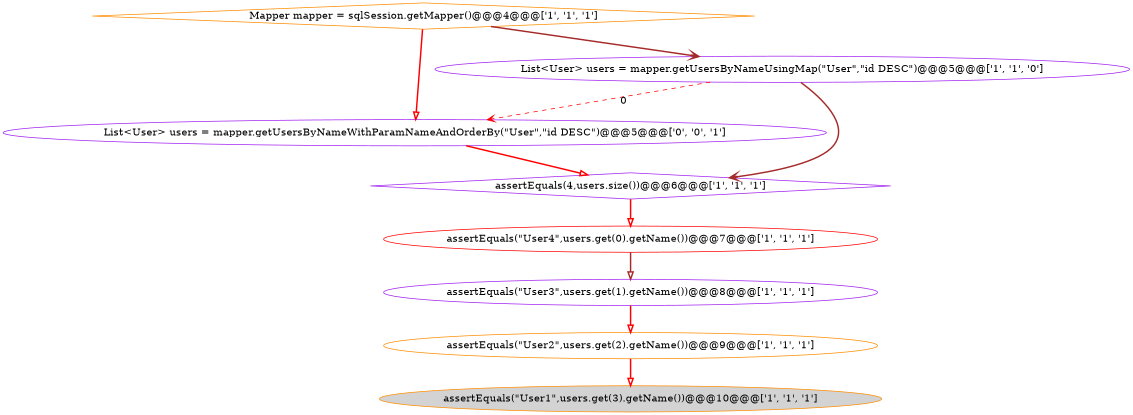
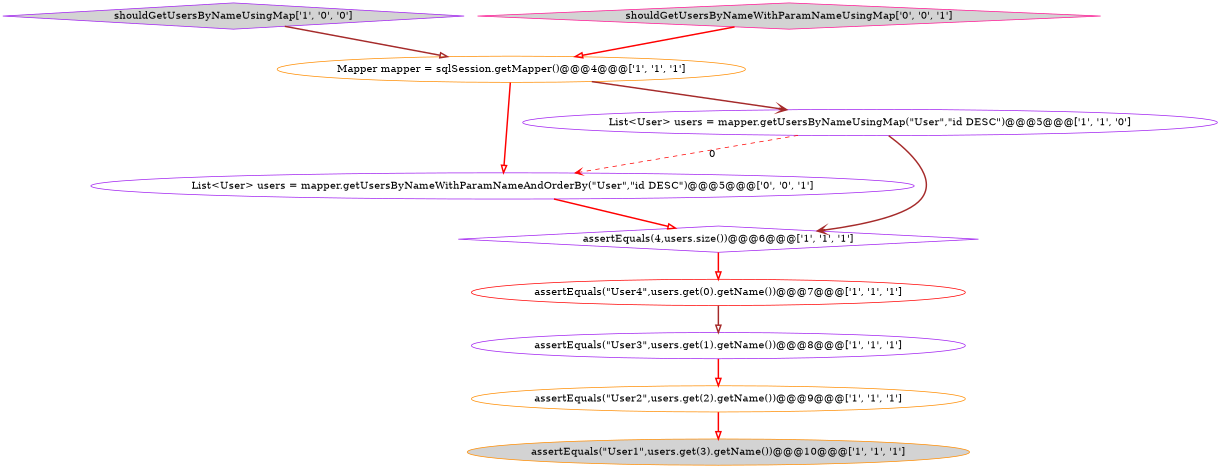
node "shouldGetUsersByNameUsingMap['1', '0', '0']": added
node "Mapper mapper = sqlSession.getMapper()@@@4@@@['1', '1', '1']": shape diamond -> ellipse
node "shouldGetUsersByNameWithParamNameUsingMap['0', '0', '1']": added
